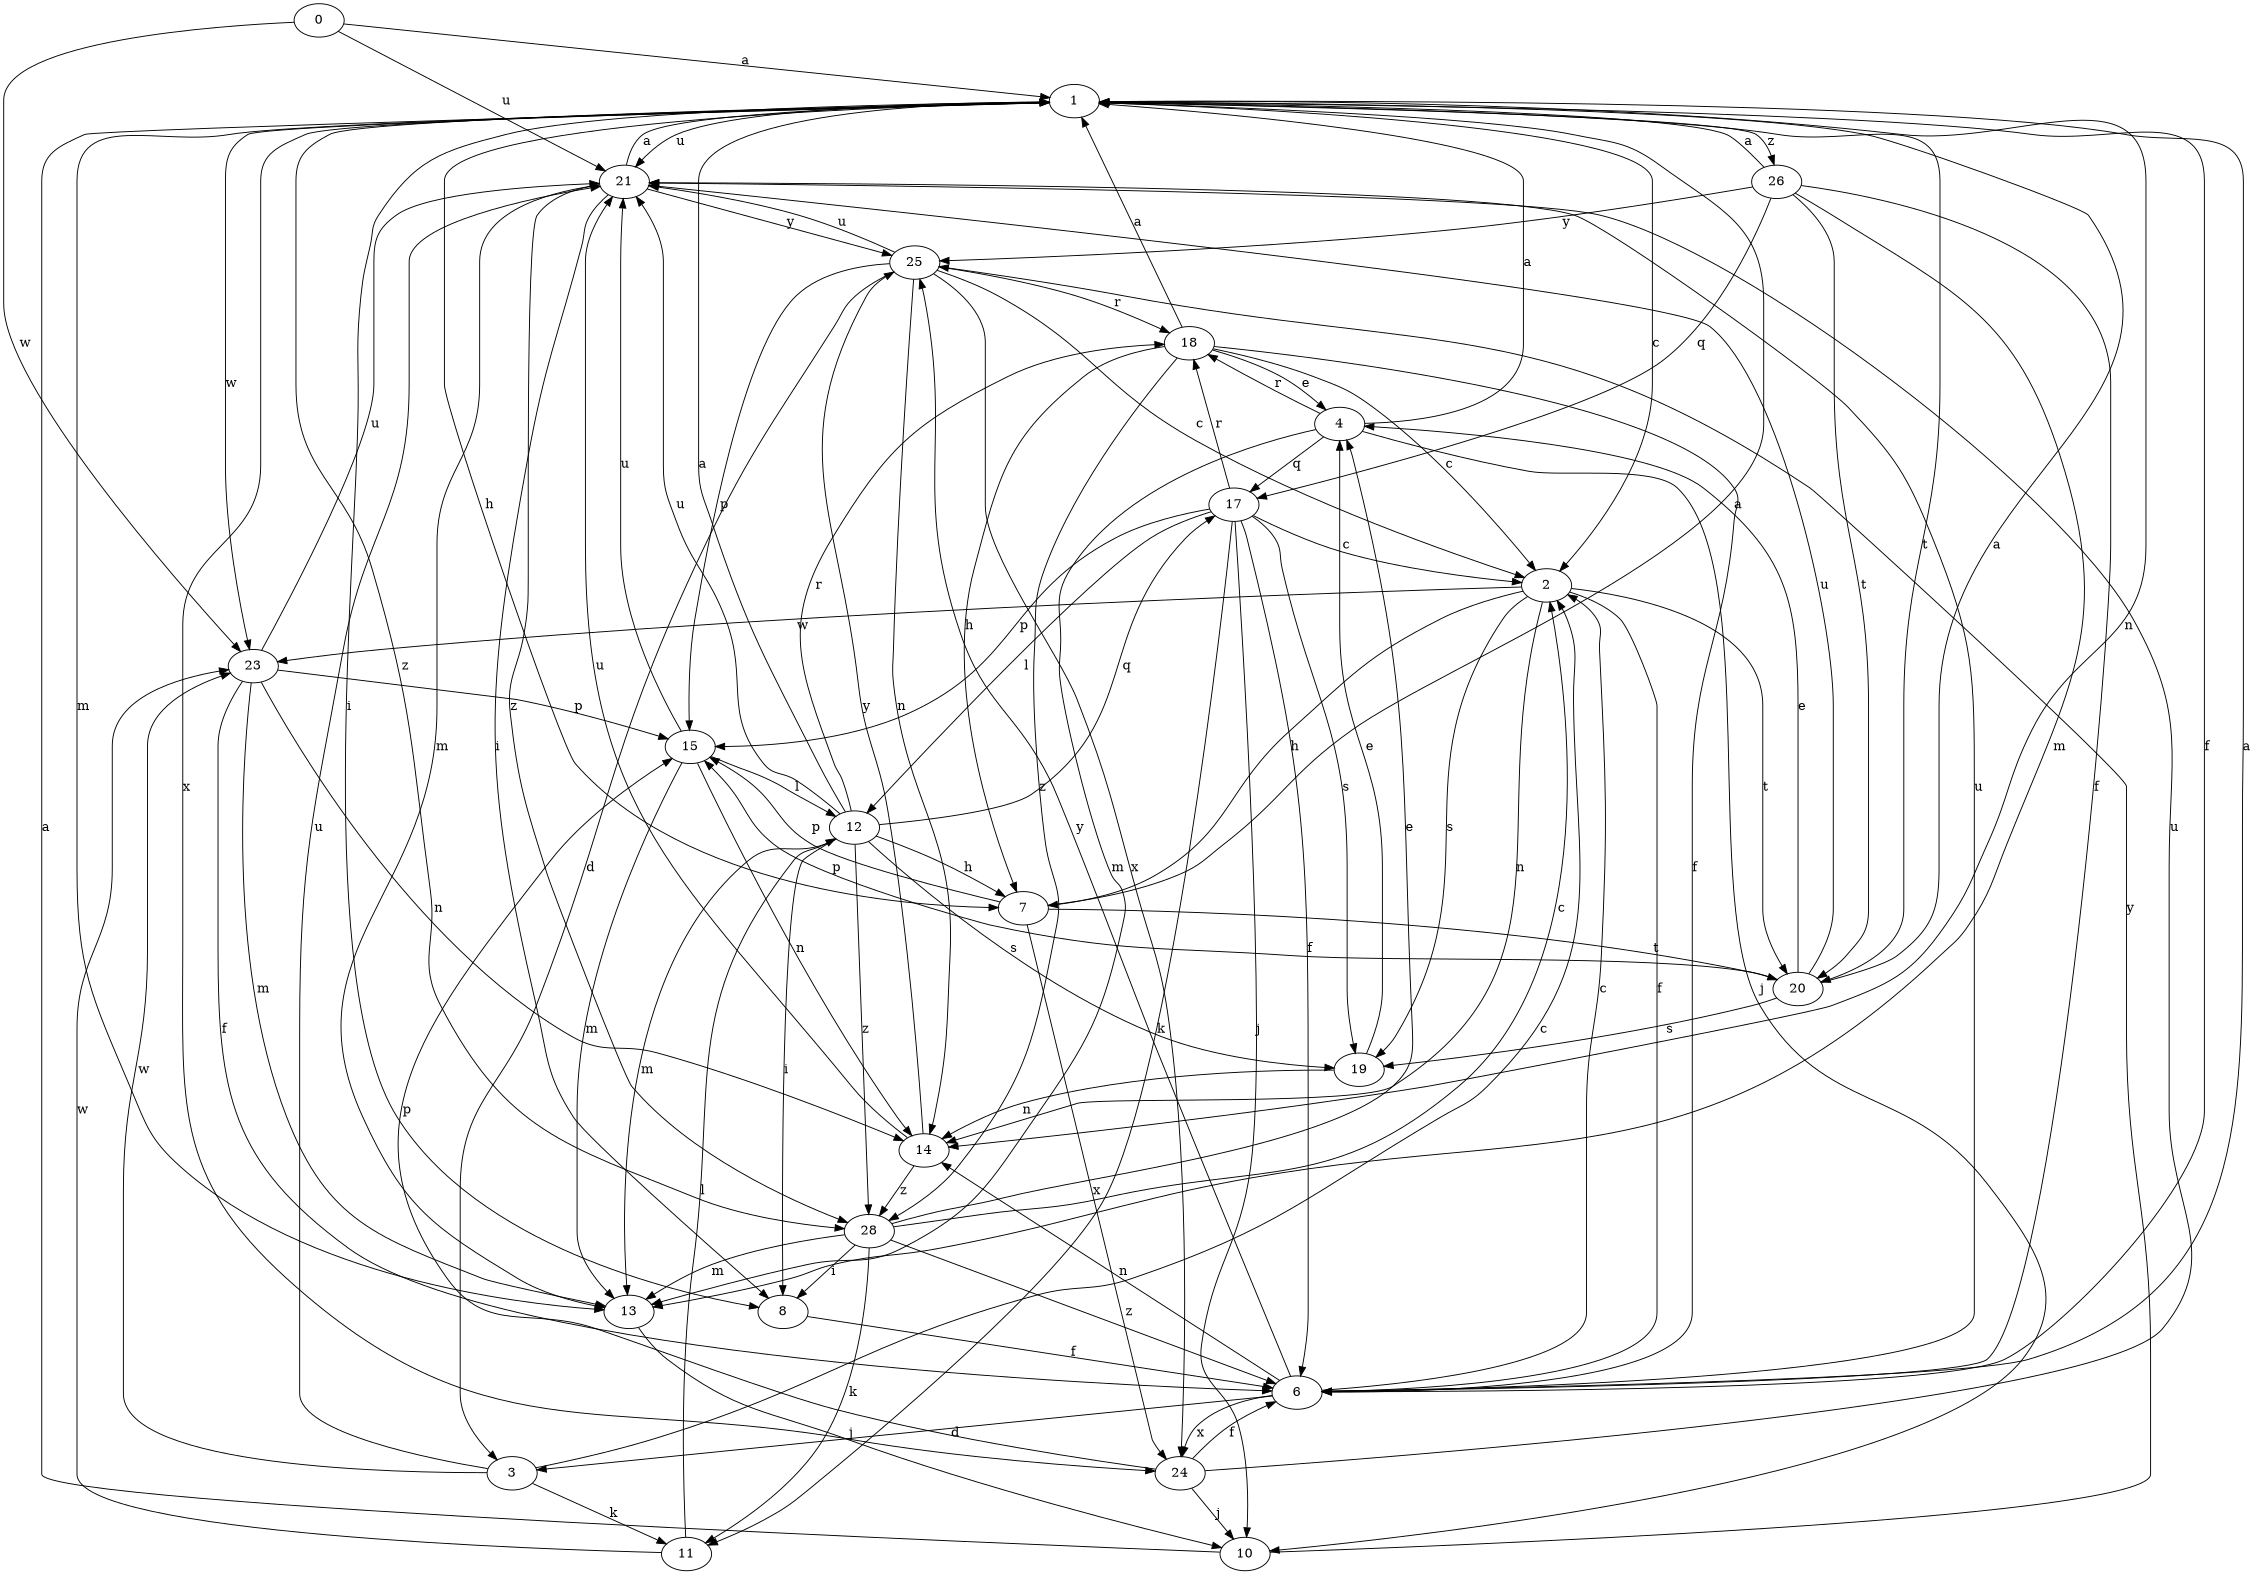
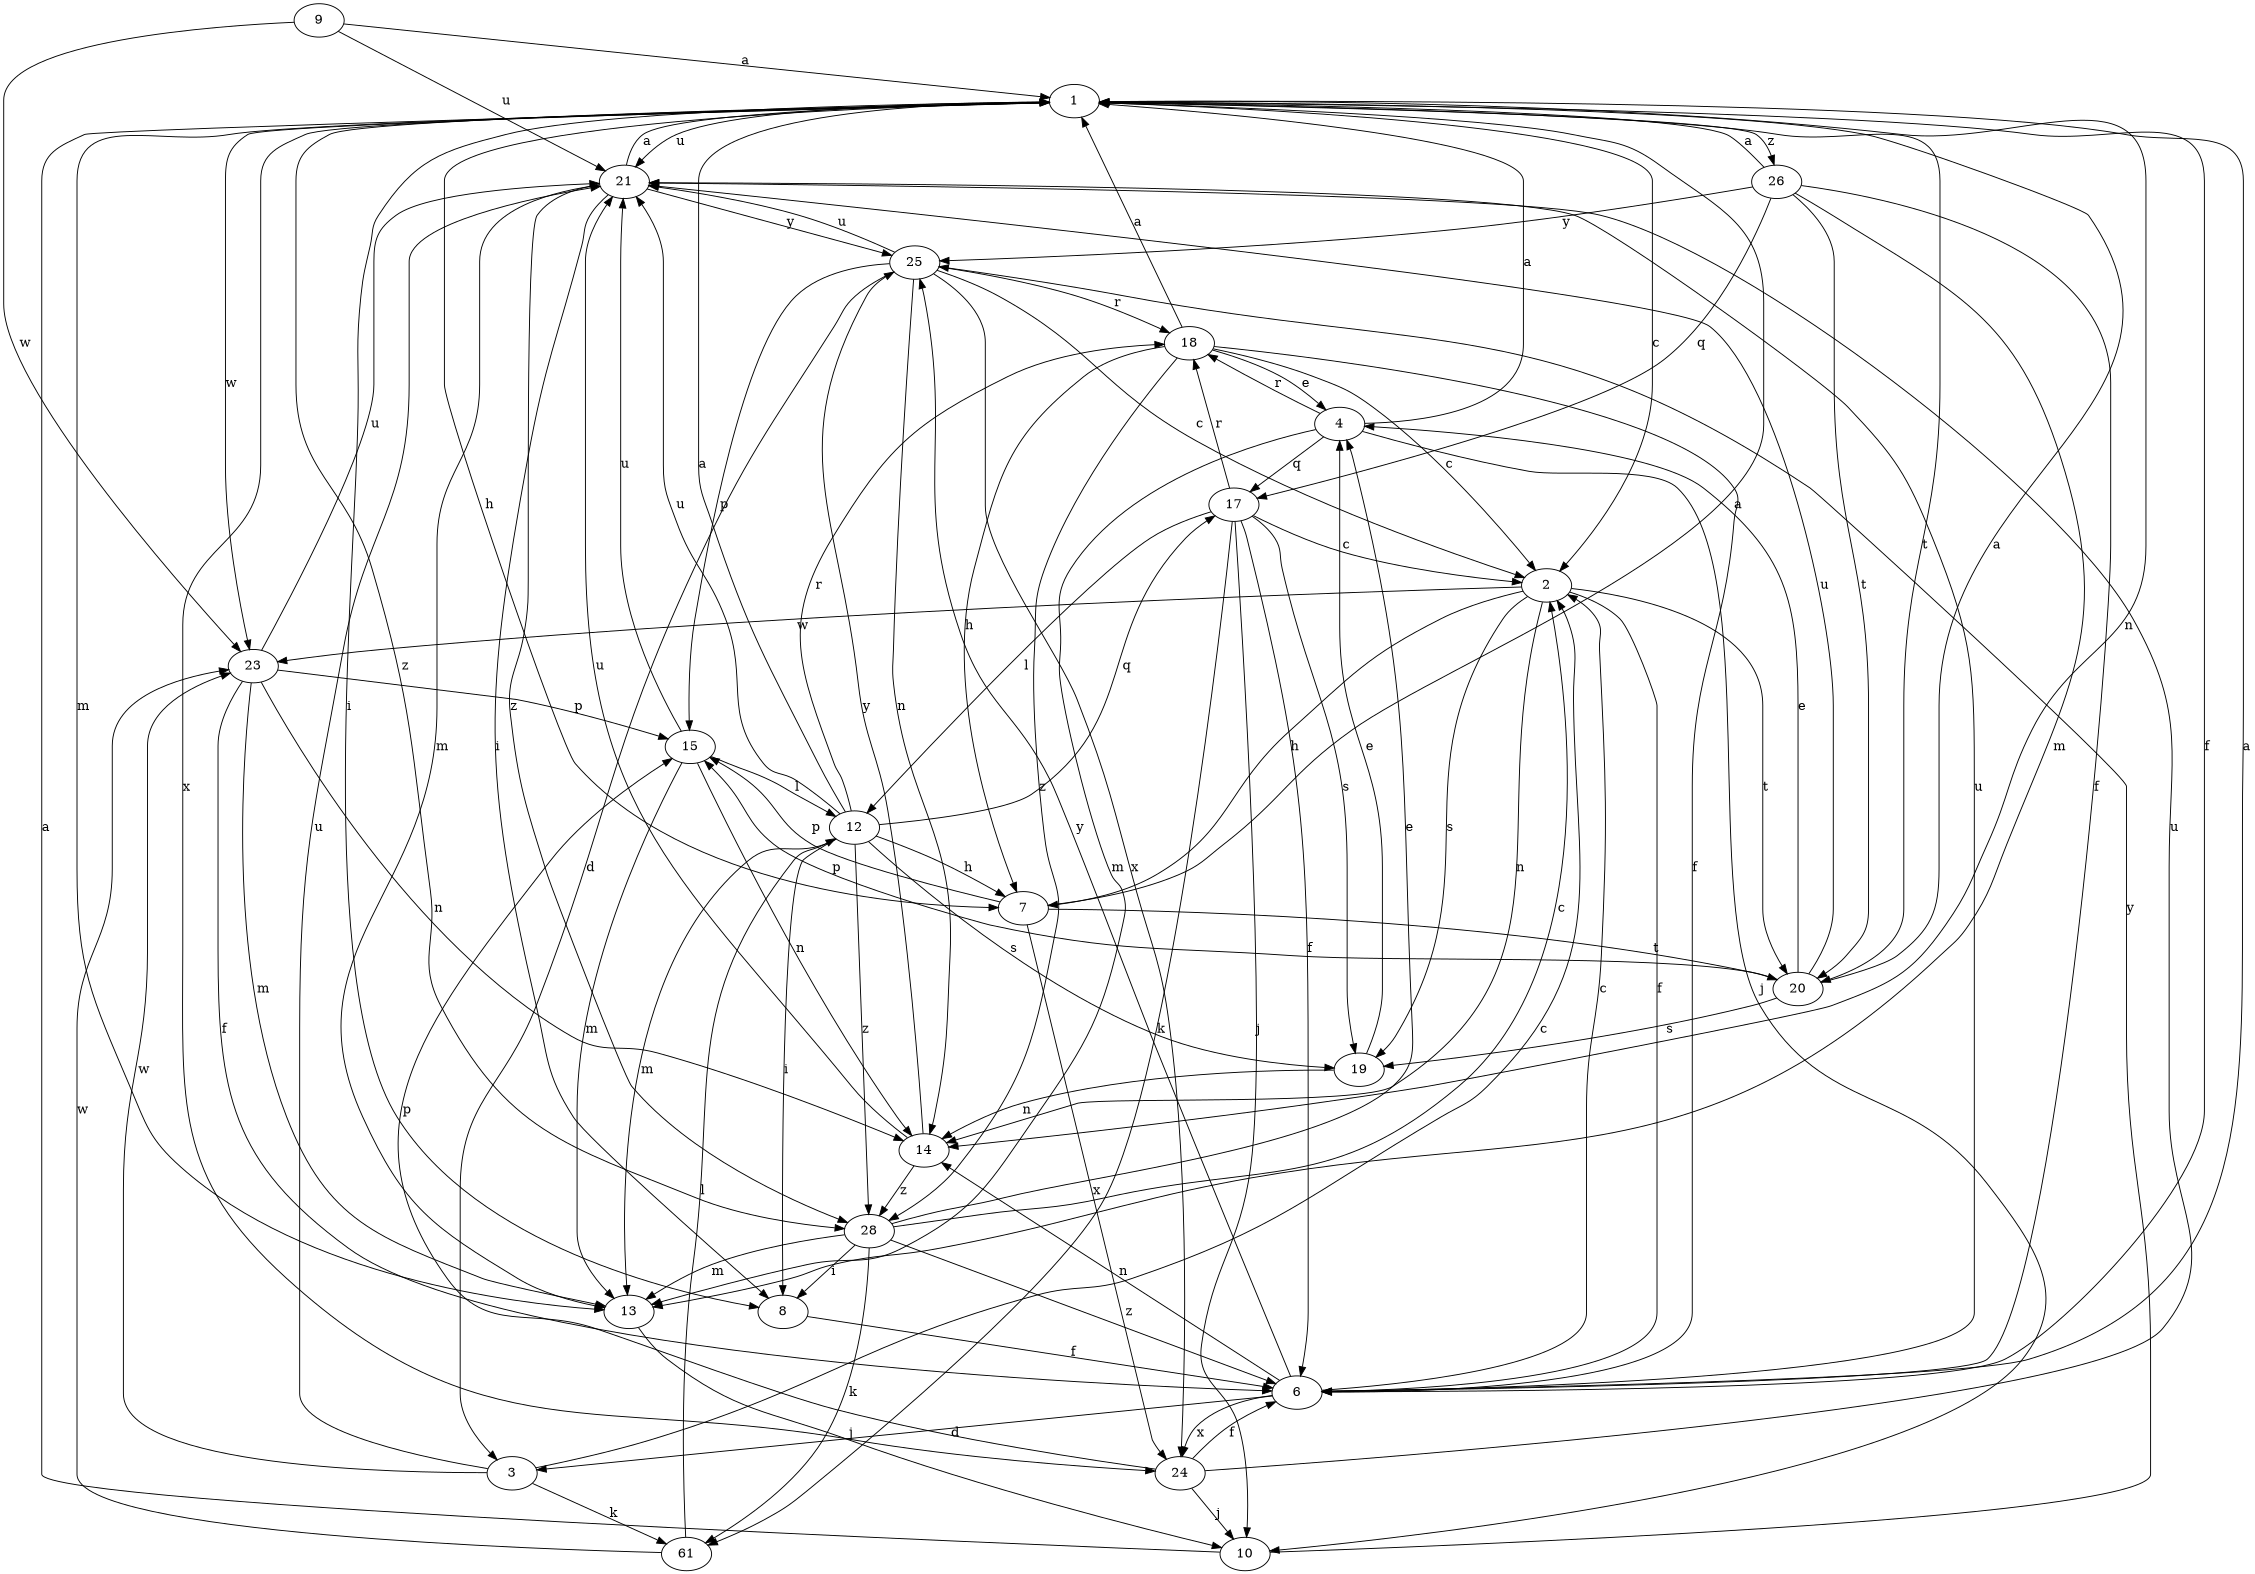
node "0": label "0" -> "9"
edge "17" -> "15": removed, label "p"
node "11": label "11" -> "61"
